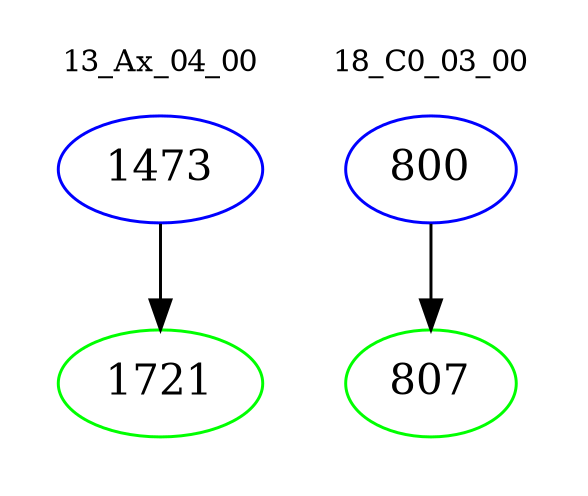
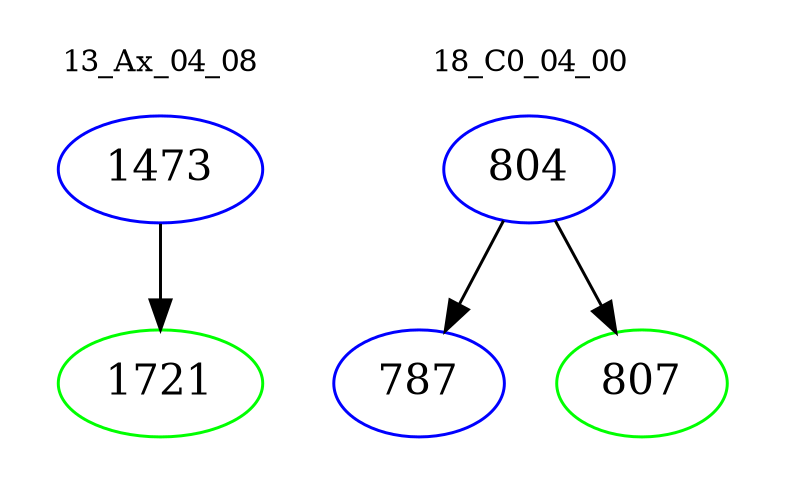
cluster "13_Ax_04_00": label "13_Ax_04_00" -> "13_Ax_04_08"
cluster "18_C0_03_00": label "18_C0_03_00" -> "18_C0_04_00"
node "800": label "800" -> "804"
node "787": added
